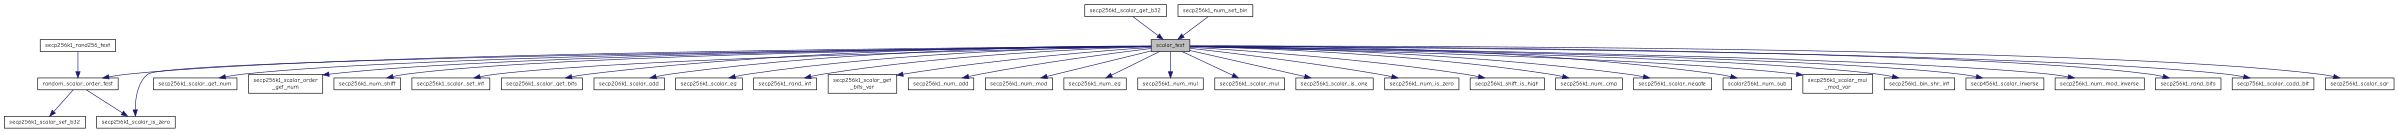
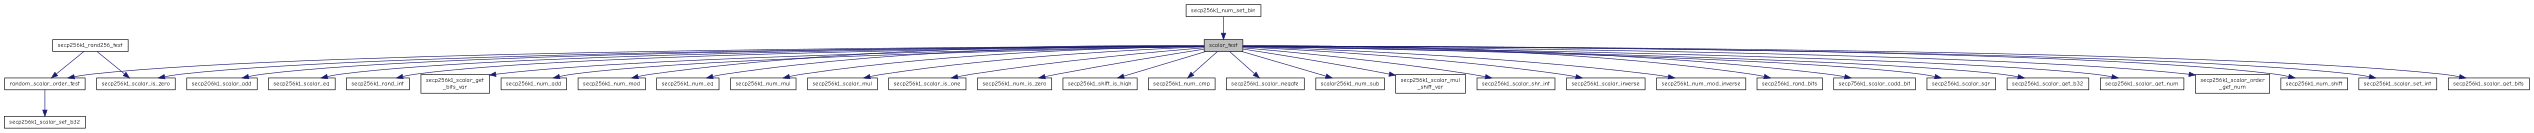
edge "secp256k1_scalar_get_b32" -> "scalar_test": reversed
node "secp256k1_scalar_mul _mod_var": label "secp256k1_scalar_mul _mod_var" -> "secp256k1_scalar_mul _shift_var"
node "secp256k1_bin_shr_int": label "secp256k1_bin_shr_int" -> "secp256k1_scalar_shr_int"
node "secp456k1_scalar_inverse": label "secp456k1_scalar_inverse" -> "secp256k1_scalar_inverse"
edge "random_scalar_order_test" -> "secp256k1_scalar_is_zero": now "secp256k1_rand256_test" -> "secp256k1_scalar_is_zero"
